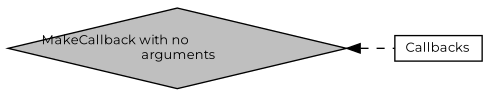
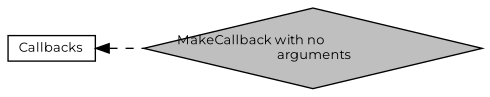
edge "Callbacks" -> "MakeCallback with no arguments": reversed
